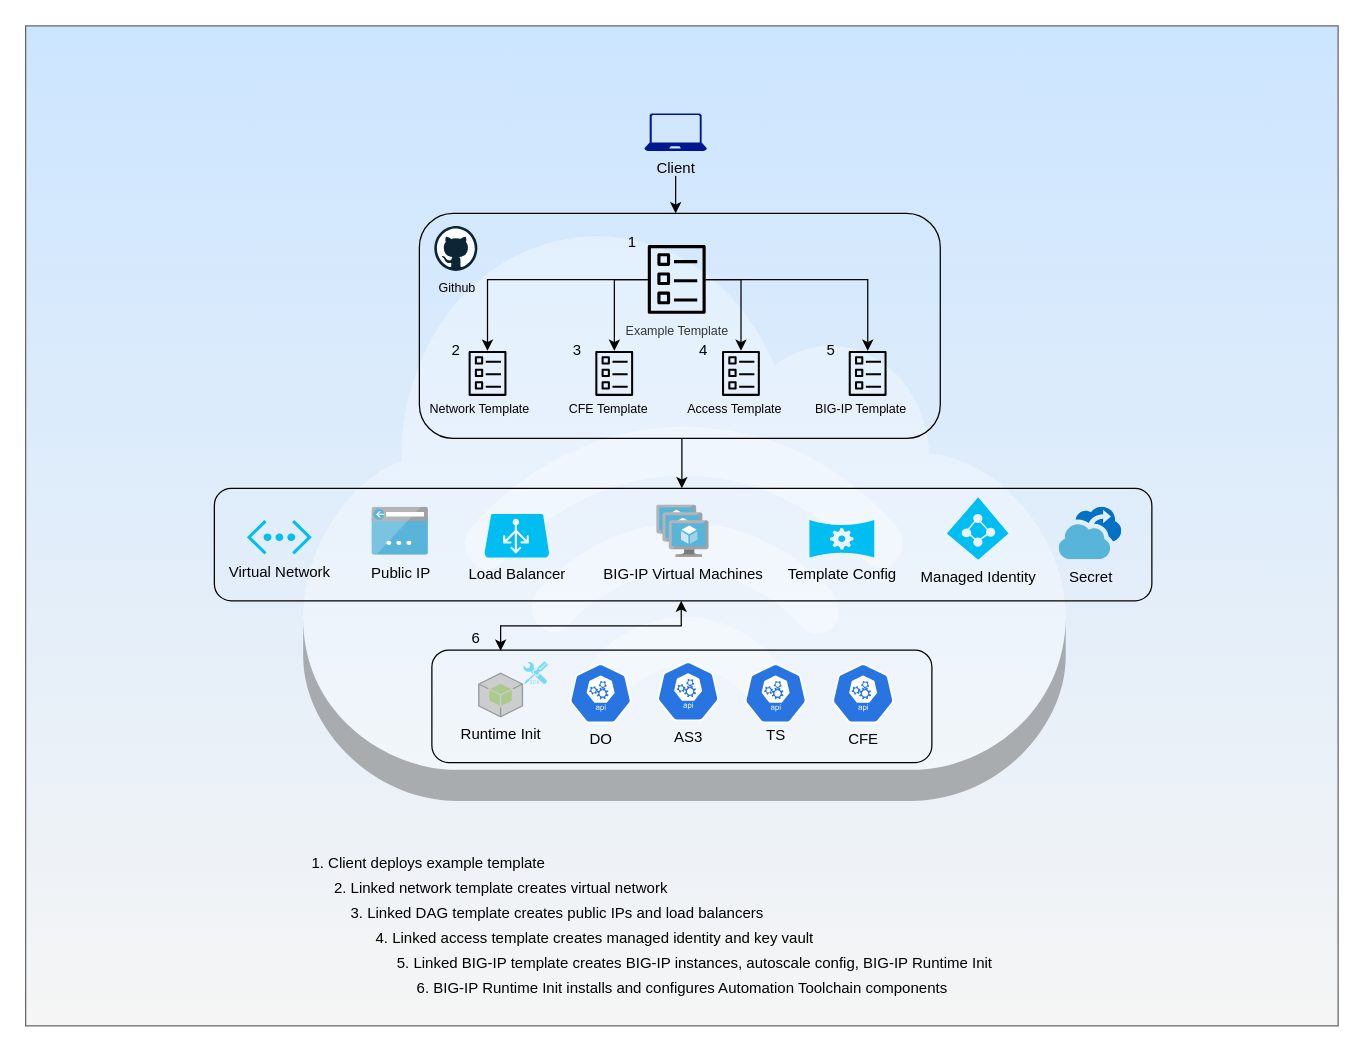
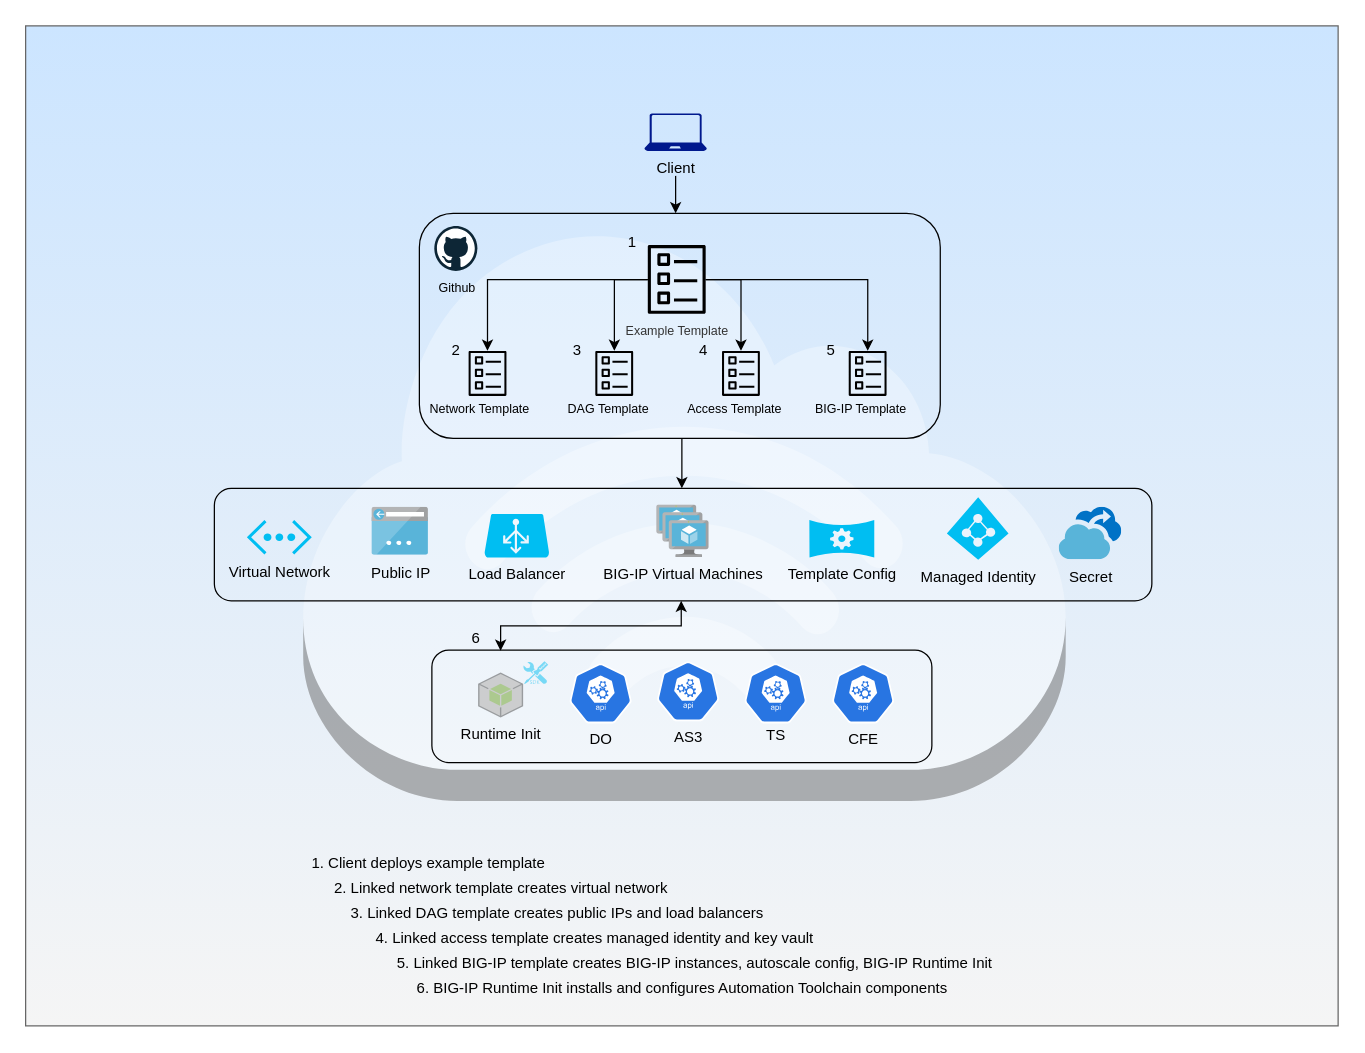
node "CFE Template": label "CFE Template" -> "DAG Template"
